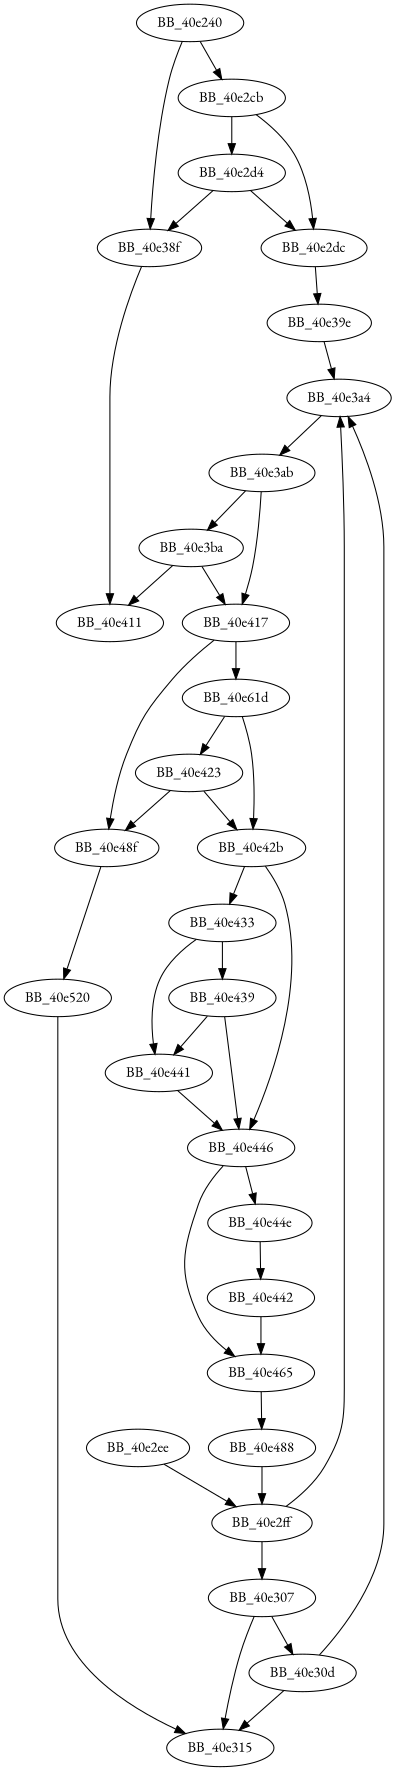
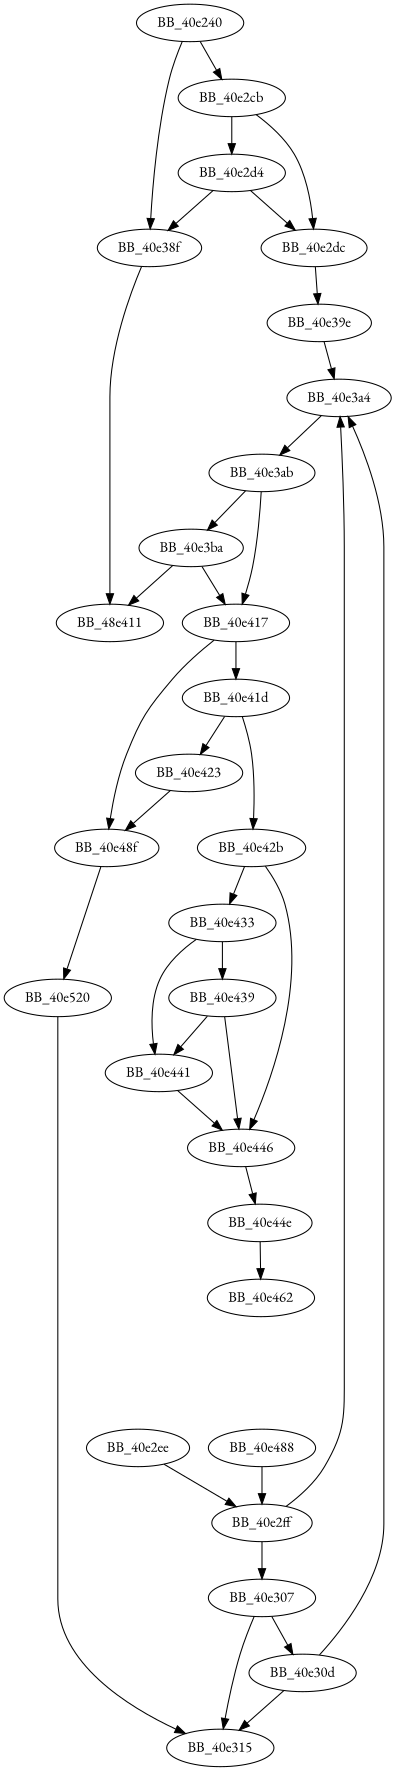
node "BB_40e411": label "BB_40e411" -> "BB_48e411"
node "BB_40e61d": label "BB_40e61d" -> "BB_40e41d"
edge "BB_40e423" -> "BB_40e42b": removed
node "BB_40e442": label "BB_40e442" -> "BB_40e462"
node "BB_40e465": removed
